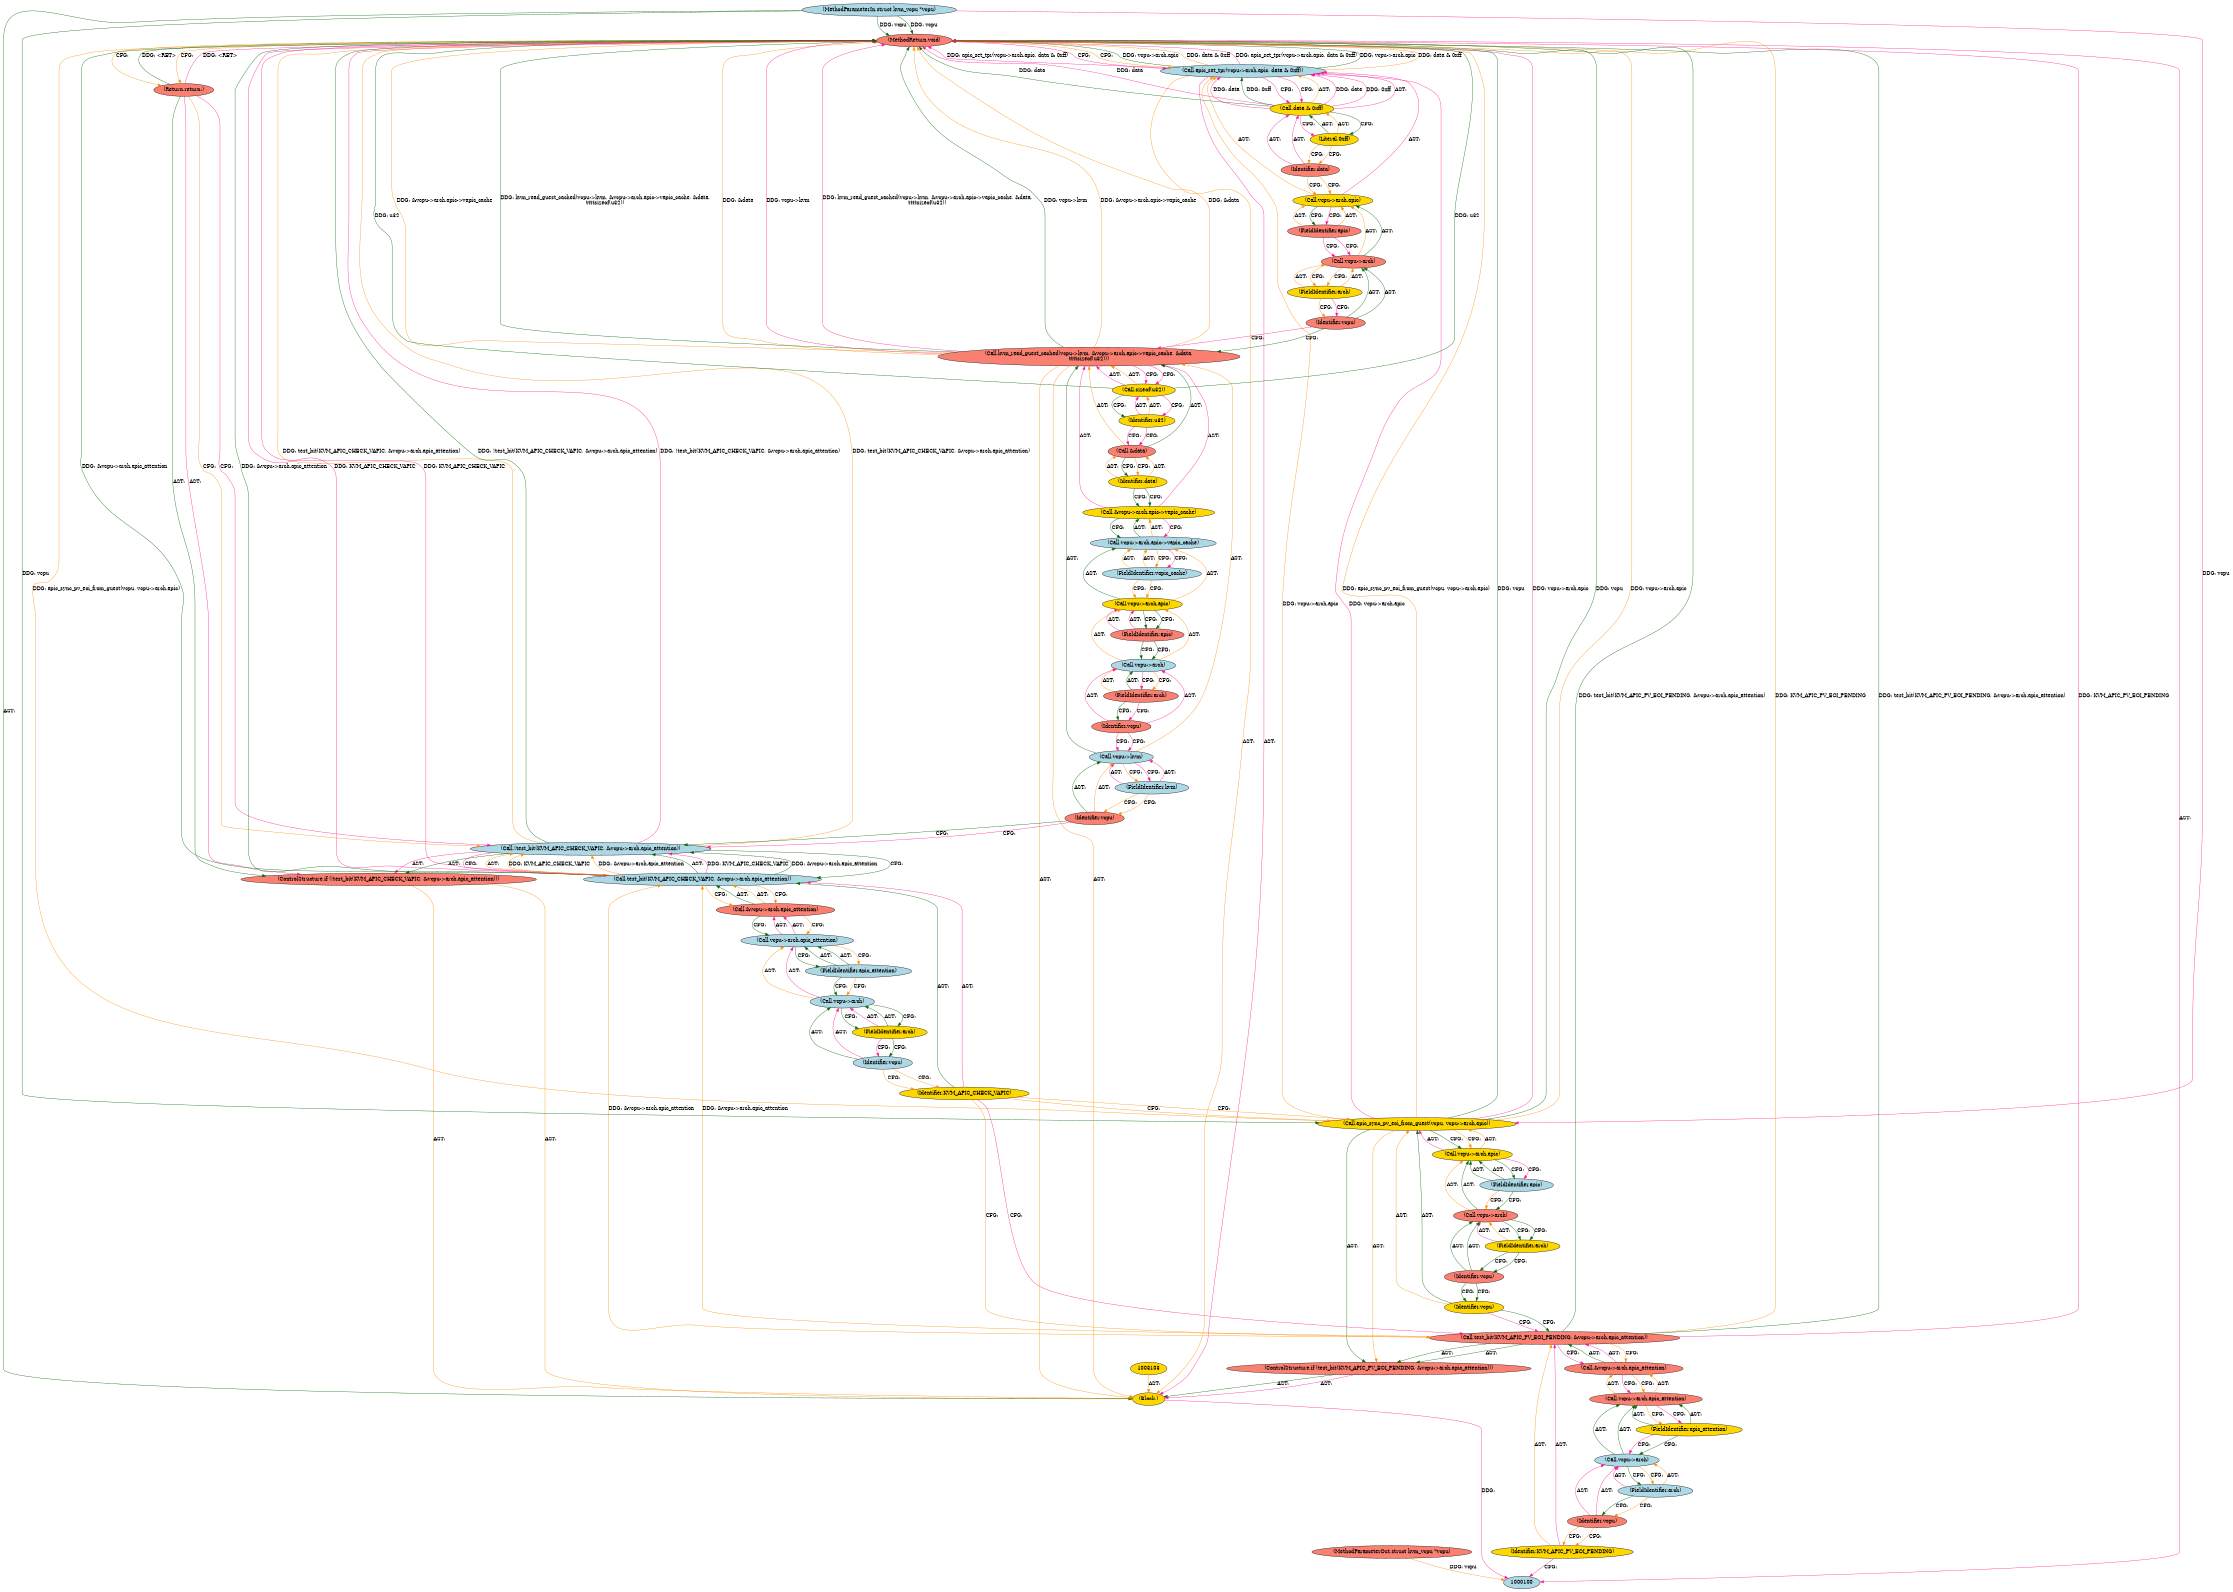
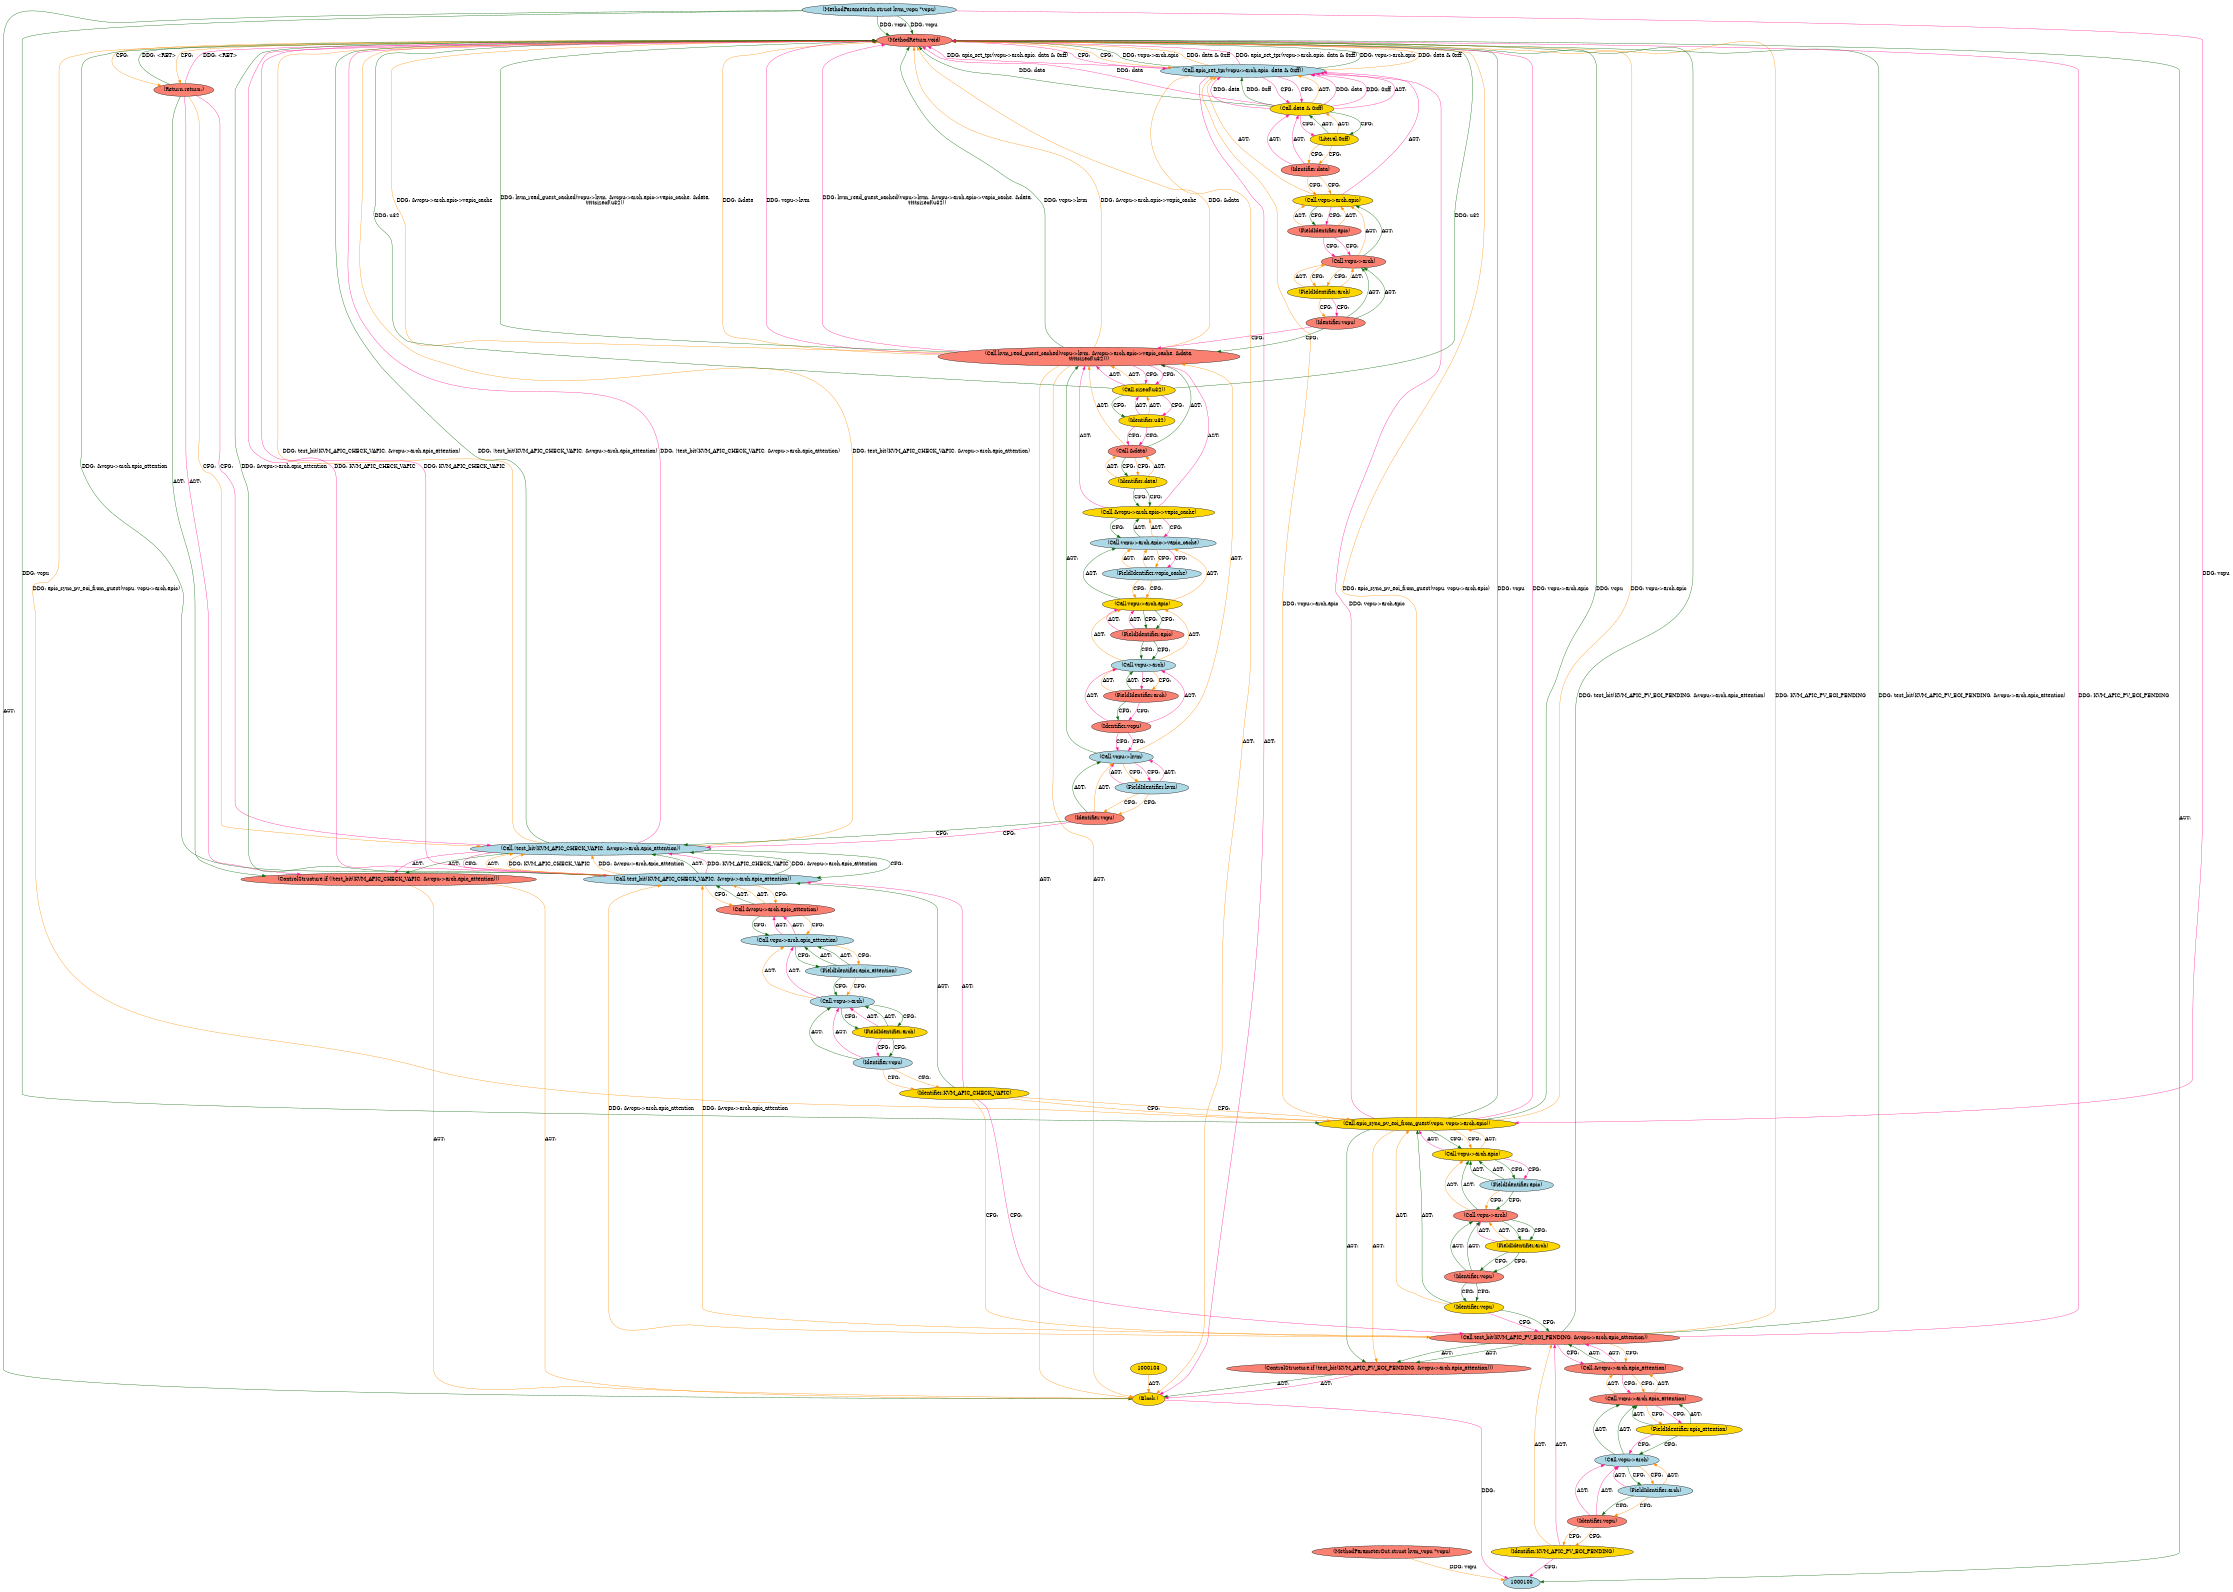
edge "(MethodReturn,void)" -> "1000100": color deeppink -> darkgreen
node "1003103": label "1003103" -> "1000103"
